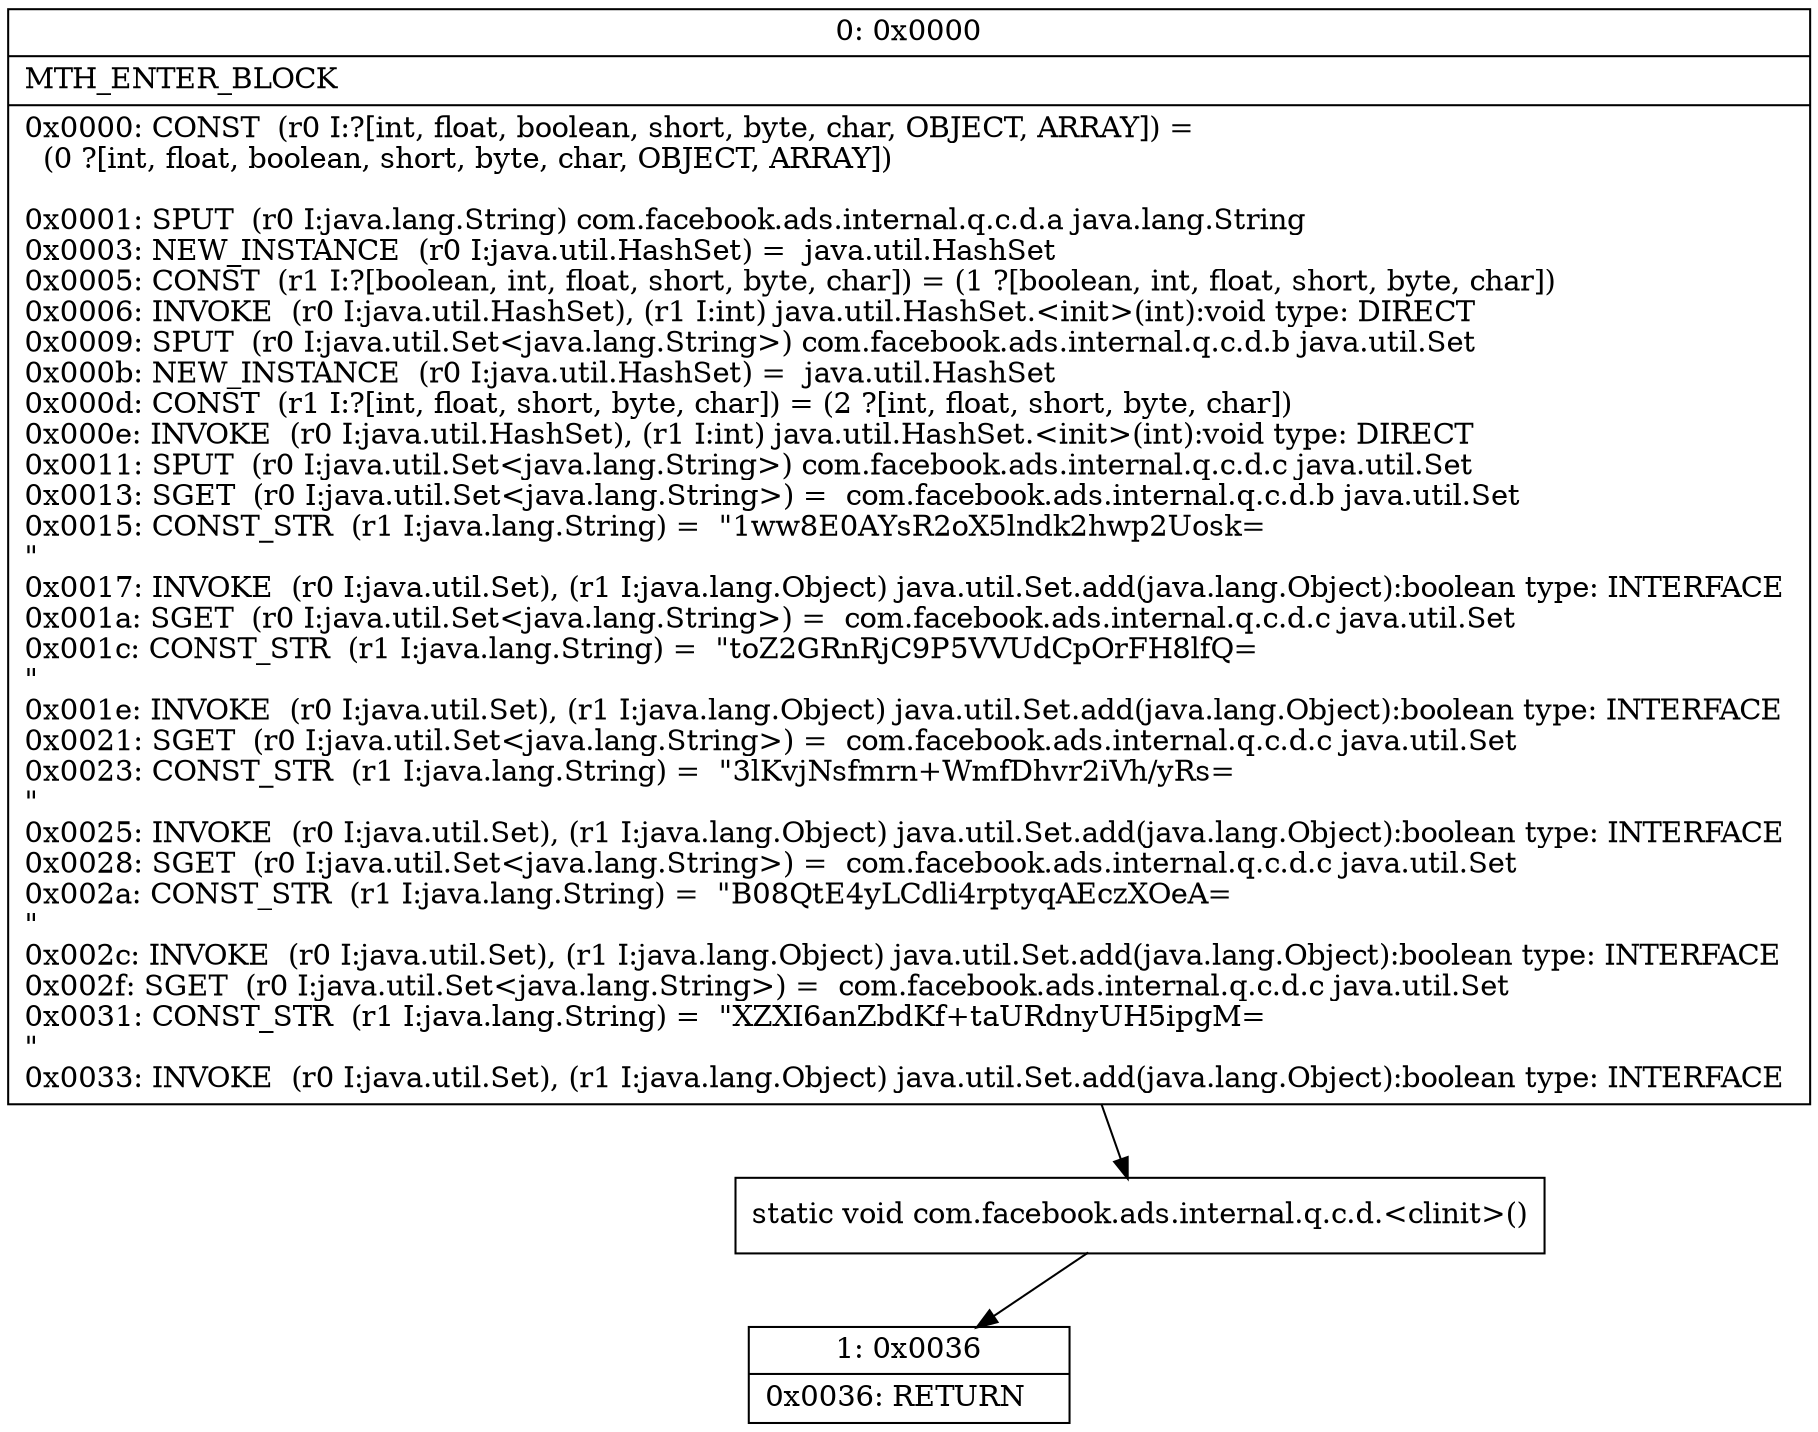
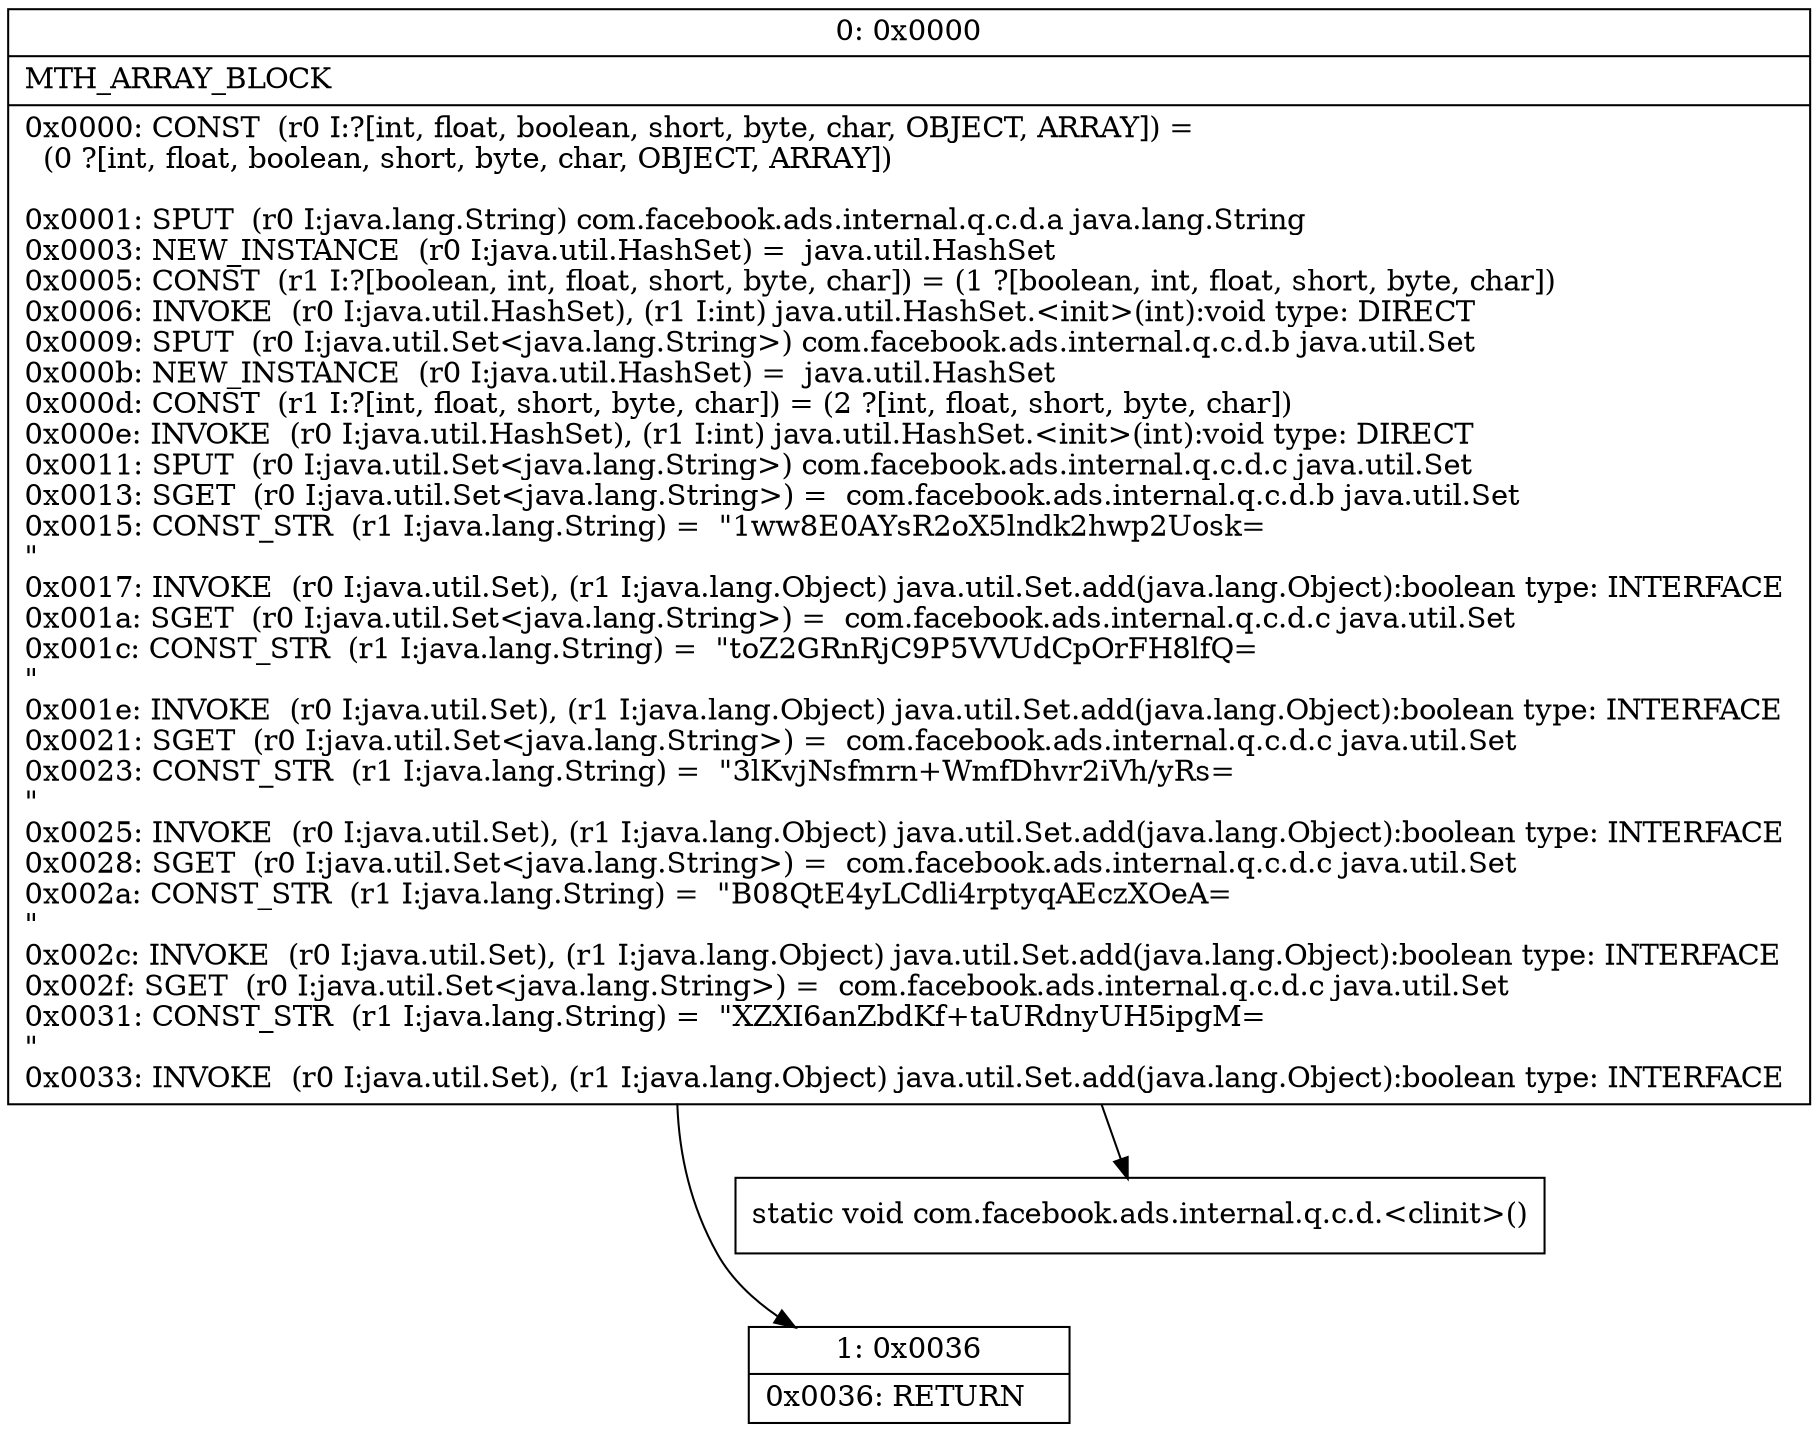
node "0: 0x0000": text "MTH_ENTER_BLOCK" -> "MTH_ARRAY_BLOCK"
edge "static void com.facebook.ads.internal.q.c.d.<clinit>()" -> "1: 0x0036": now "0: 0x0000" -> "1: 0x0036"
